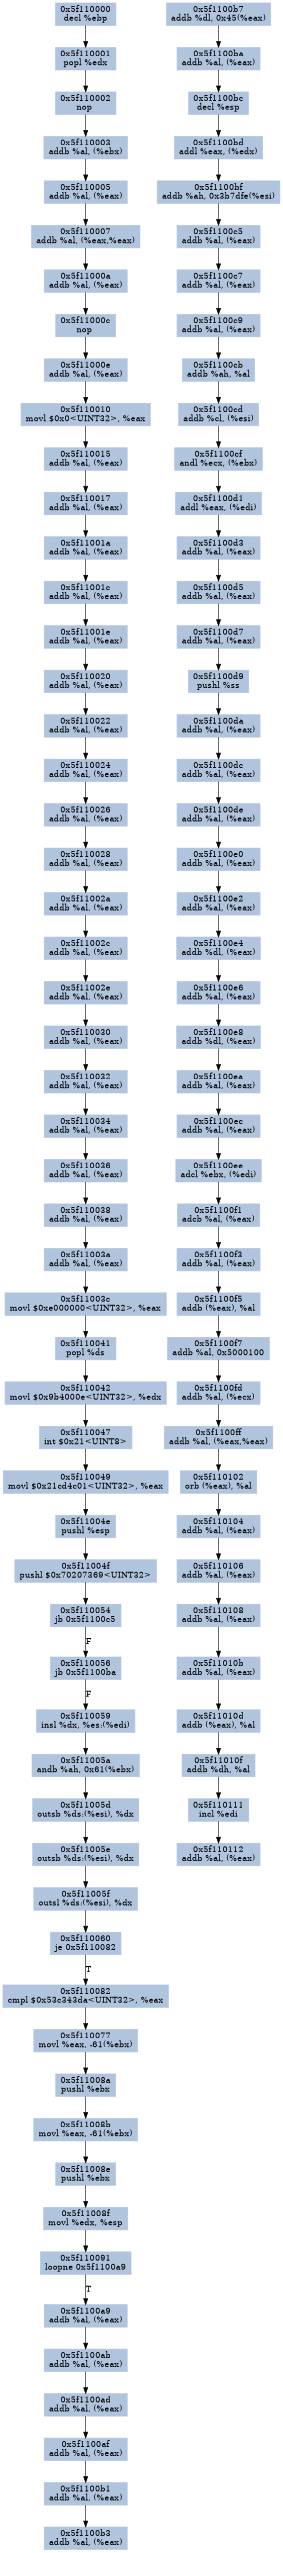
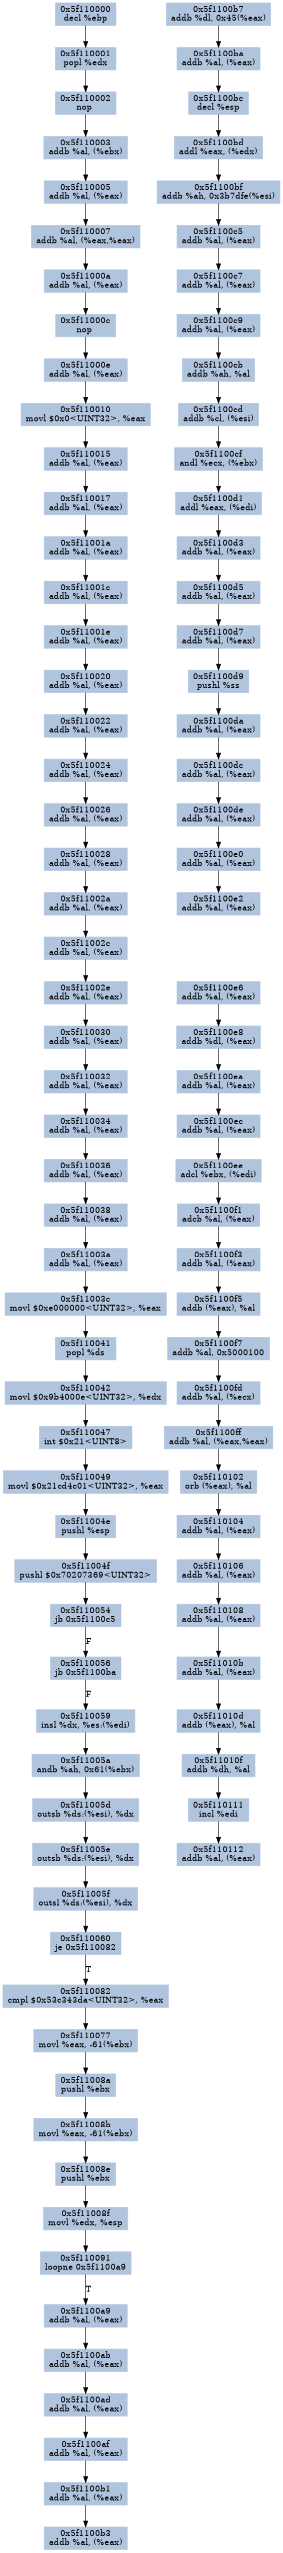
node "0x5f1100e4 addb %dl, (%eax)": removed
